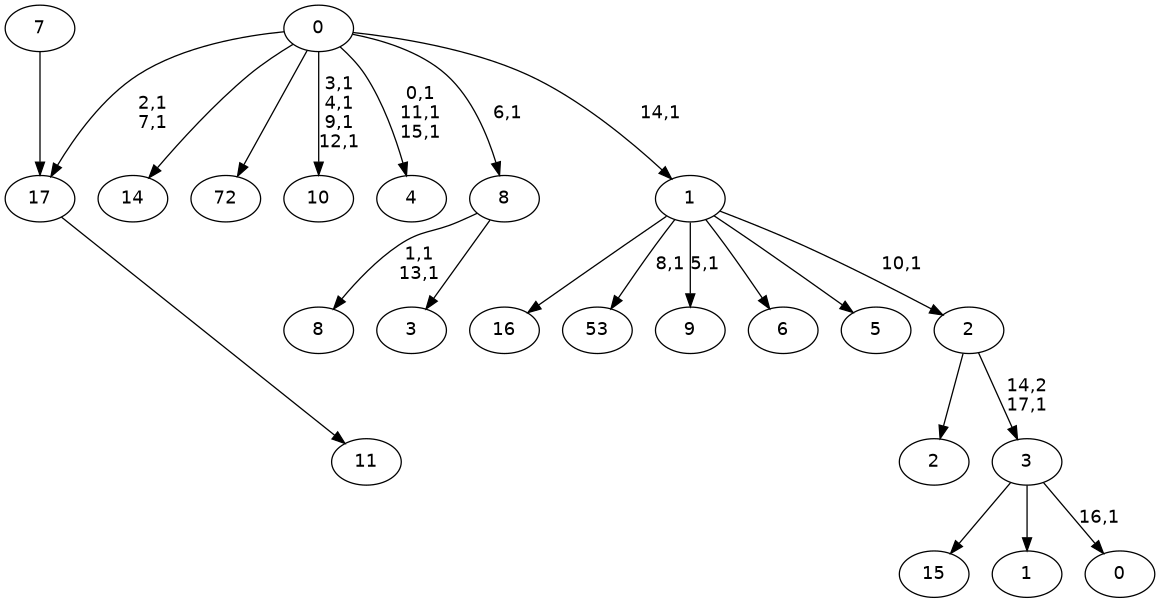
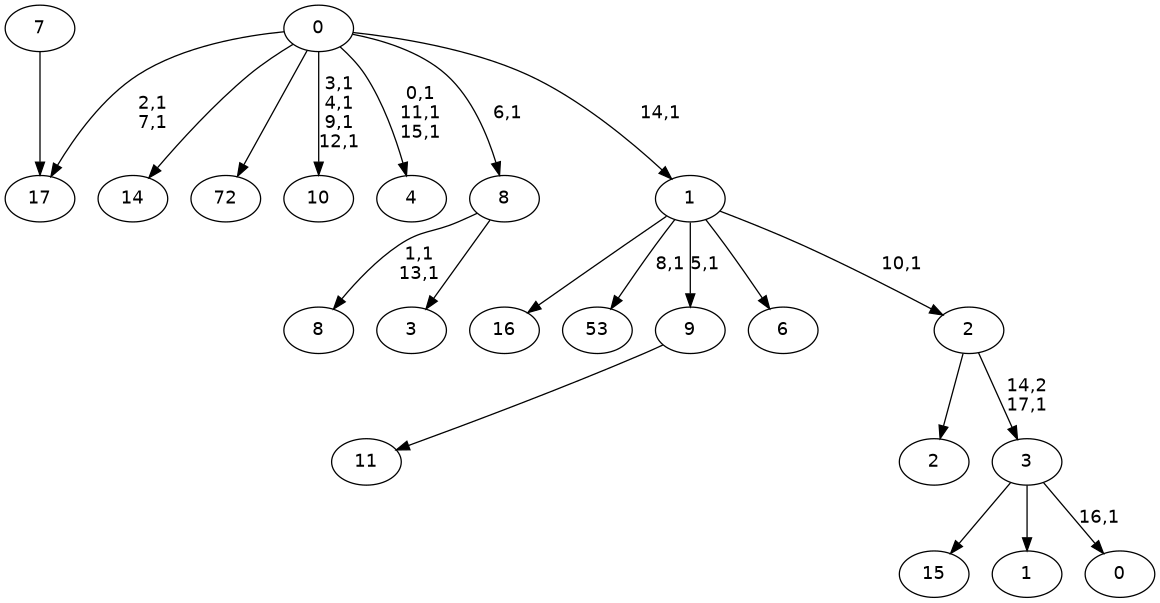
edge "17" -> "11": now "9" -> "11"
node "5": removed
